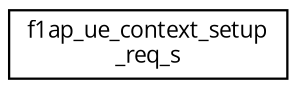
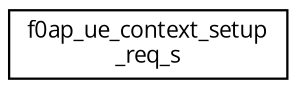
node "f1ap_ue_context_setup _req_s": label "f1ap_ue_context_setup _req_s" -> "f0ap_ue_context_setup _req_s"
